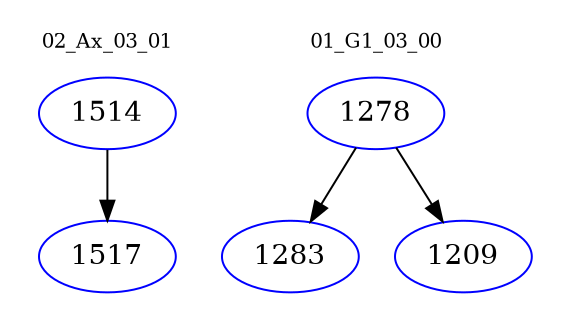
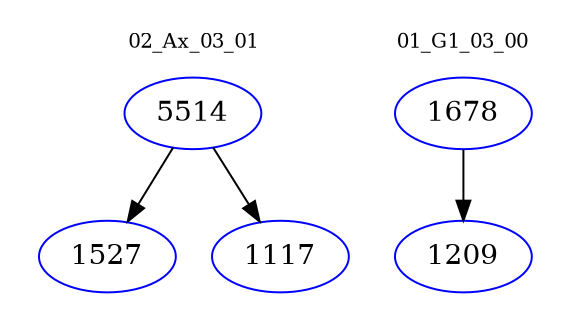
node "1514": label "1514" -> "5514"
node "1278": label "1278" -> "1678"
node "1527": added
node "1517": label "1517" -> "1117"
node "1283": removed
